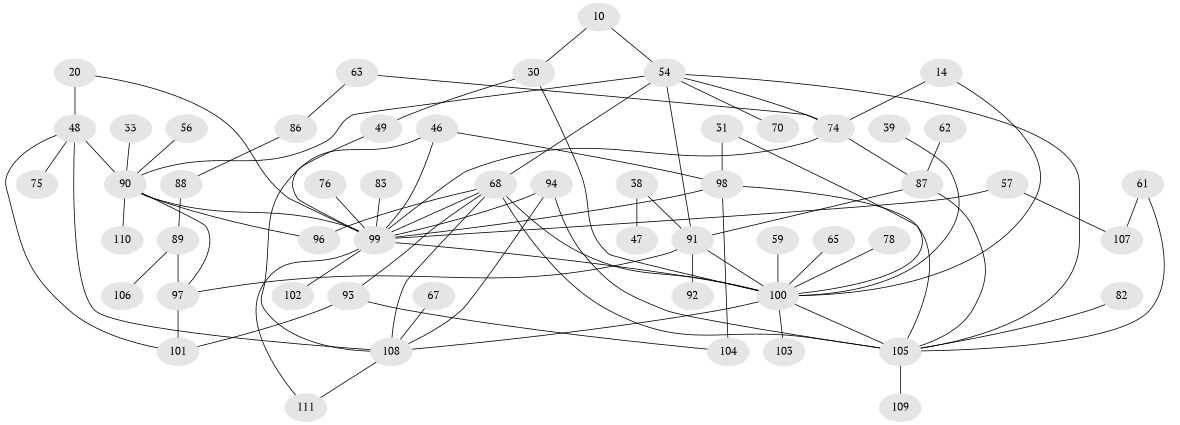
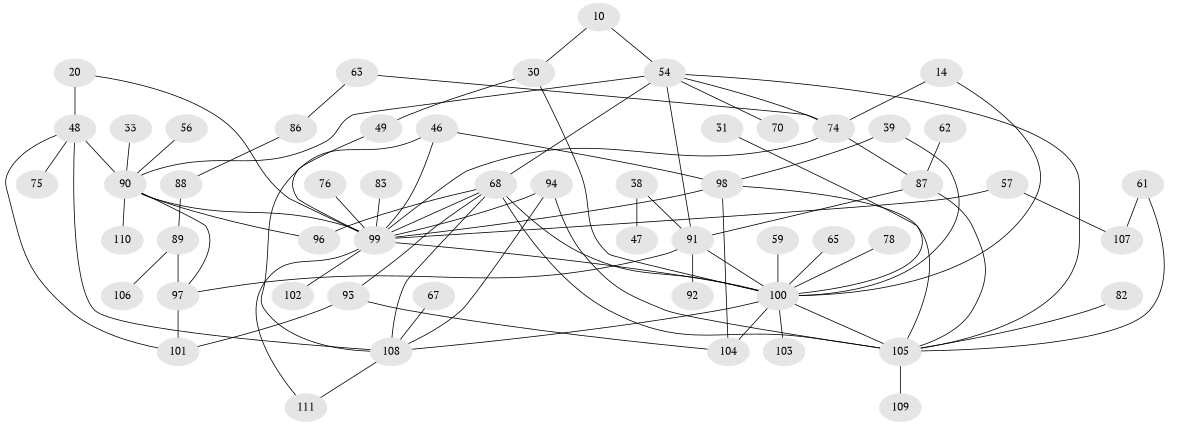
edge "31" -- "98": now "39" -- "98"
edge "100" -- "104": added
